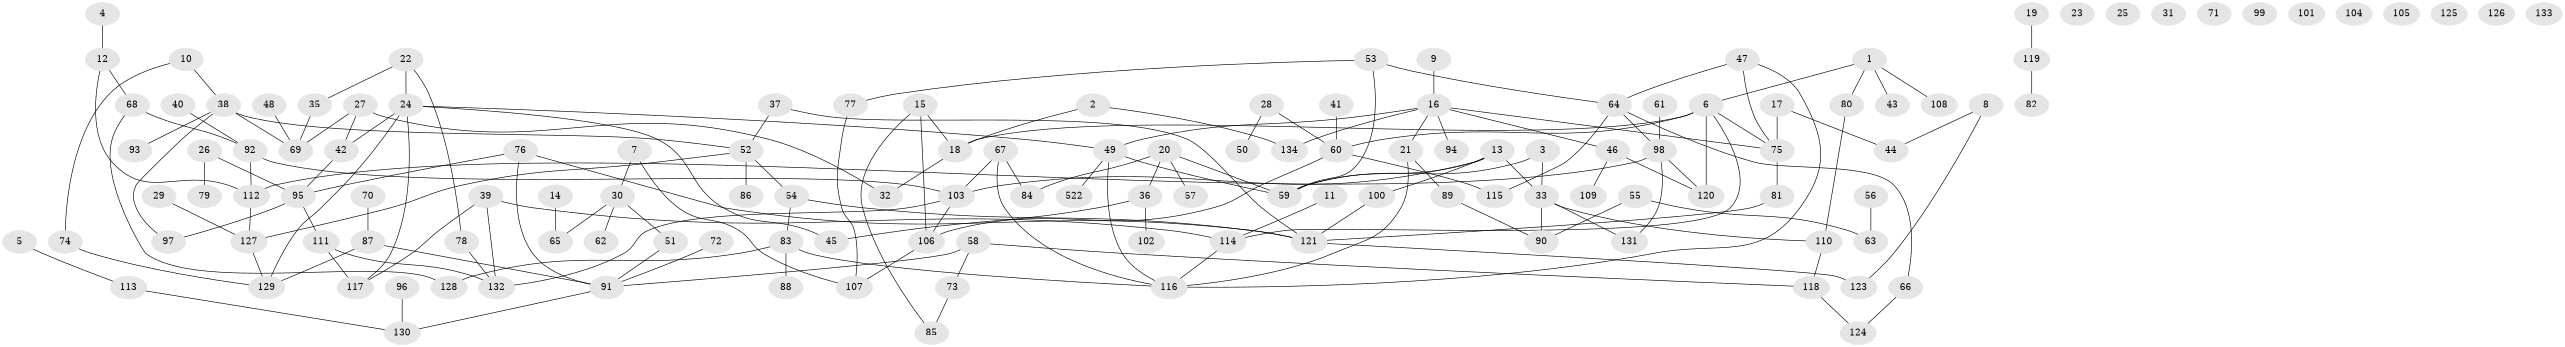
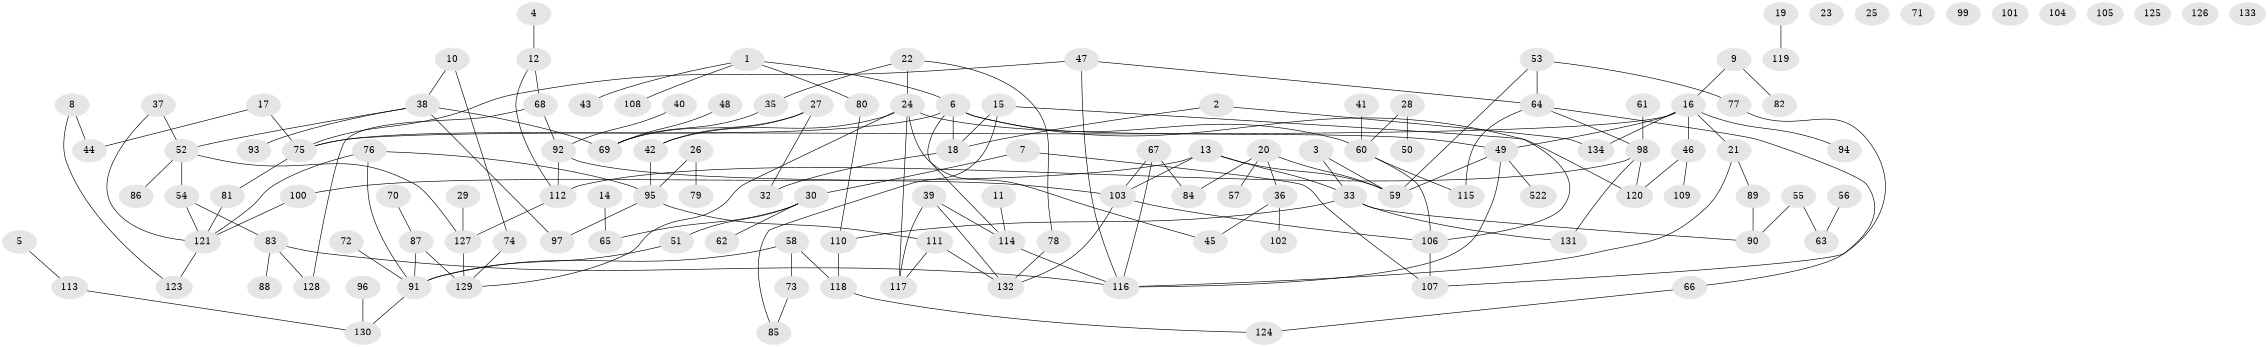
node "31": removed
edge "119" -- "82": now "9" -- "82"
